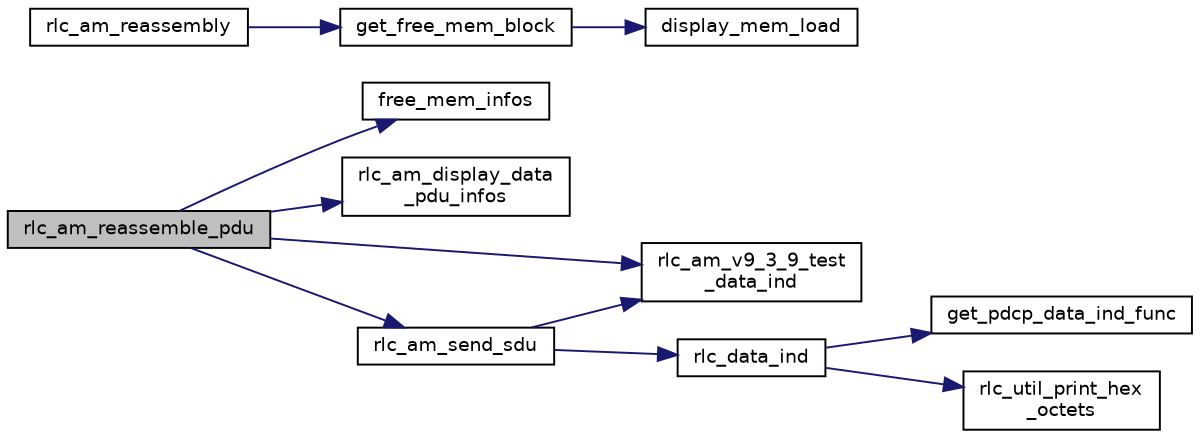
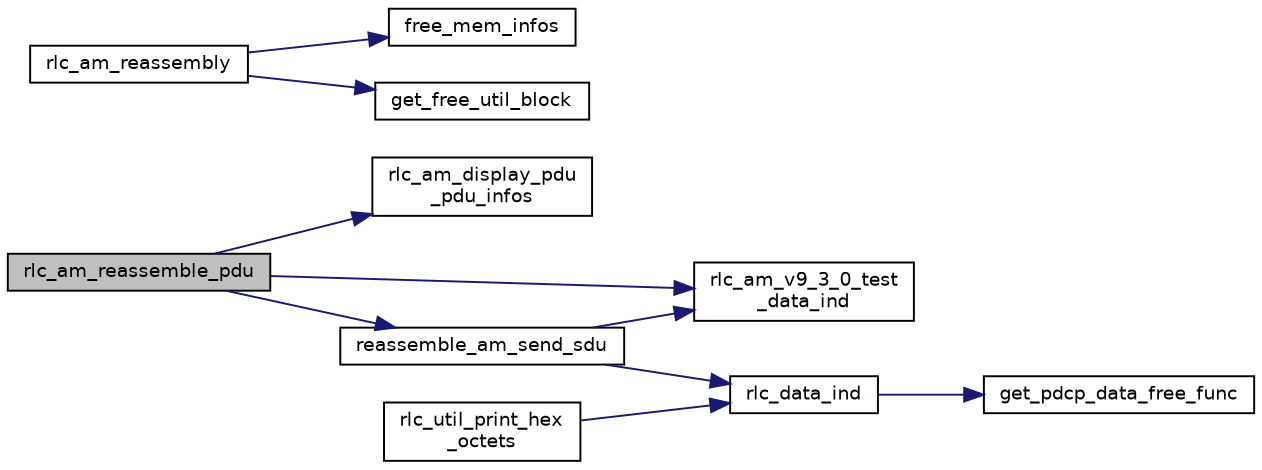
node "get_free_mem_block": label "get_free_mem_block" -> "get_free_util_block"
node "display_mem_load": removed
edge "rlc_am_reassemble_pdu" -> "free_mem_infos": now "rlc_am_reassembly" -> "free_mem_infos"
node "rlc_am_display_data _pdu_infos": label "rlc_am_display_data _pdu_infos" -> "rlc_am_display_pdu _pdu_infos"
node "rlc_am_v9_3_9_test _data_ind": label "rlc_am_v9_3_9_test _data_ind" -> "rlc_am_v9_3_0_test _data_ind"
node "get_pdcp_data_ind_func": label "get_pdcp_data_ind_func" -> "get_pdcp_data_free_func"
node "rlc_am_send_sdu": label "rlc_am_send_sdu" -> "reassemble_am_send_sdu"
edge "rlc_data_ind" -> "rlc_util_print_hex _octets": reversed
